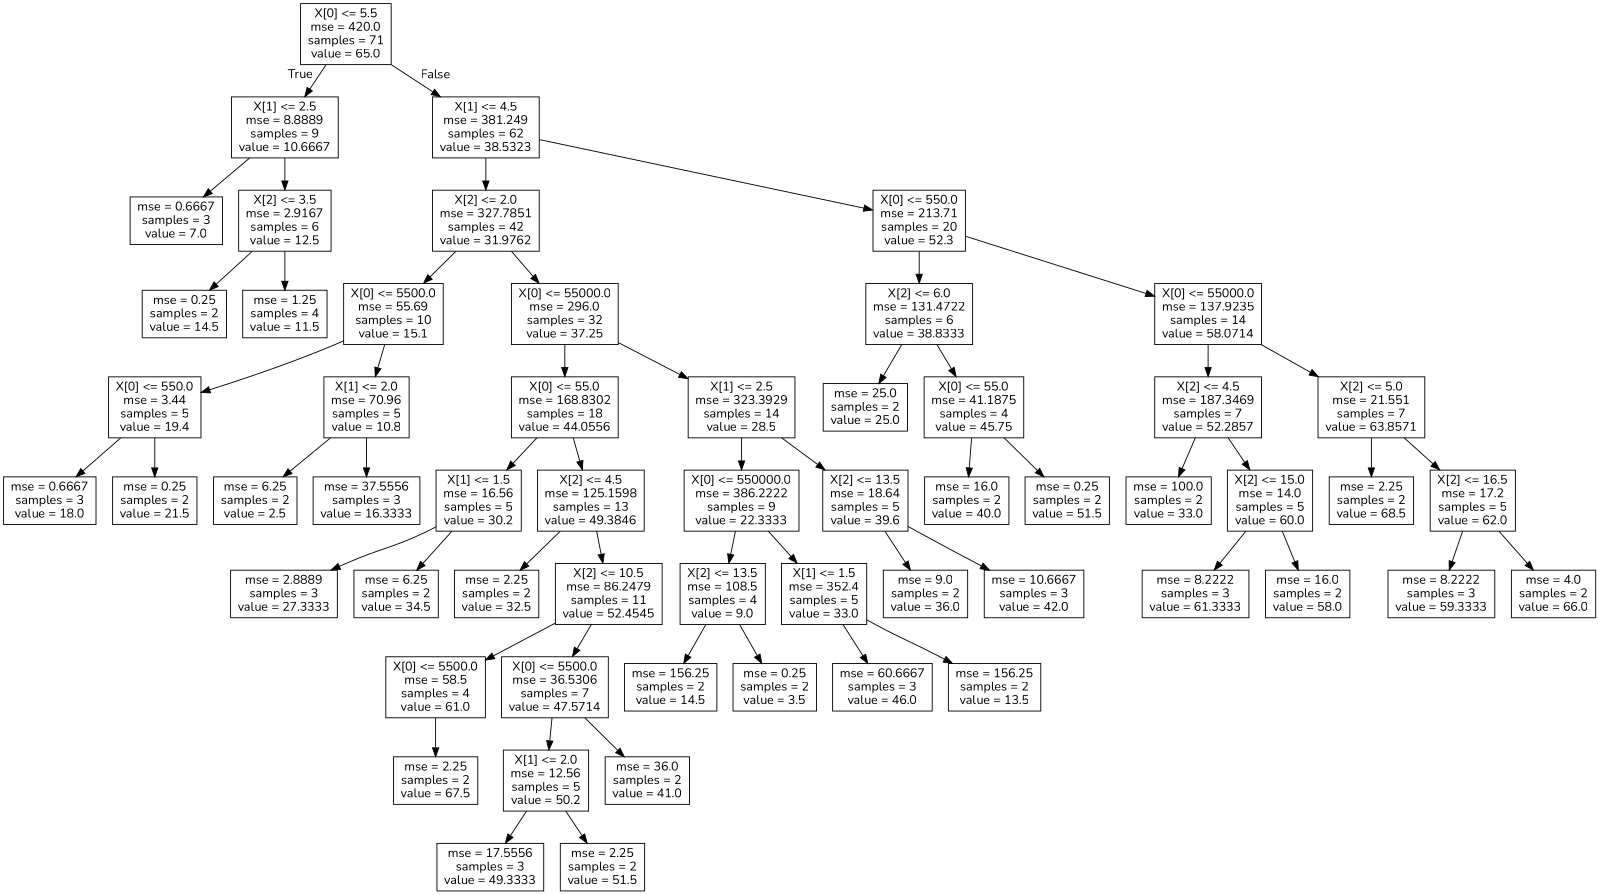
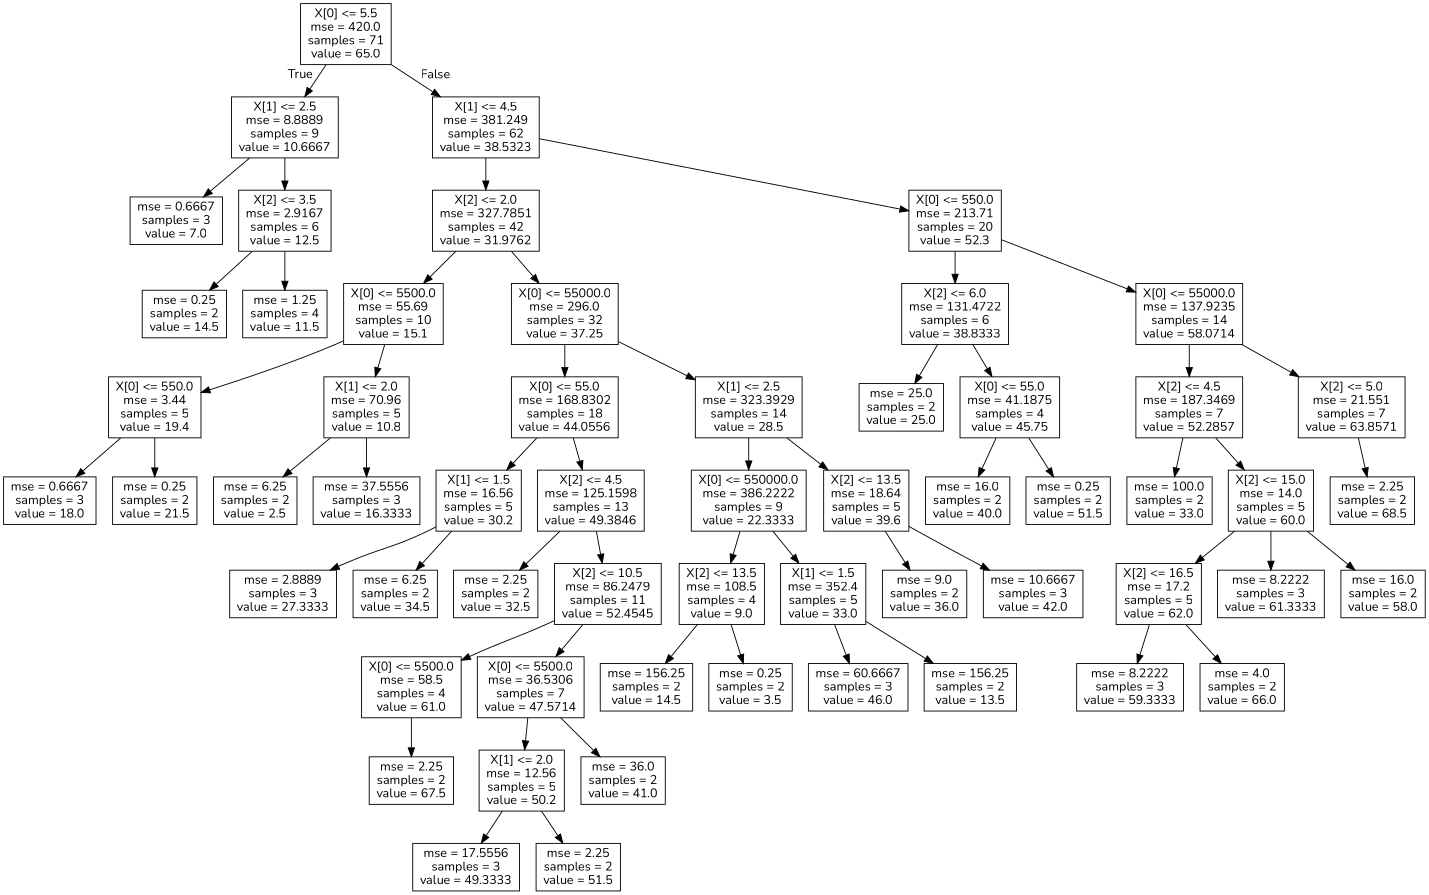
edge "X[2] <= 5.0 mse = 21.551 samples = 7 value = 63.8571" -> "X[2] <= 16.5 mse = 17.2 samples = 5 value = 62.0": now "X[2] <= 15.0 mse = 14.0 samples = 5 value = 60.0" -> "X[2] <= 16.5 mse = 17.2 samples = 5 value = 62.0"
